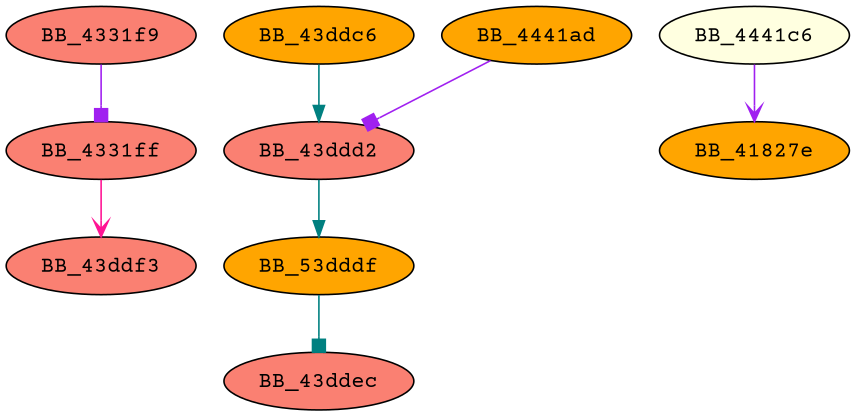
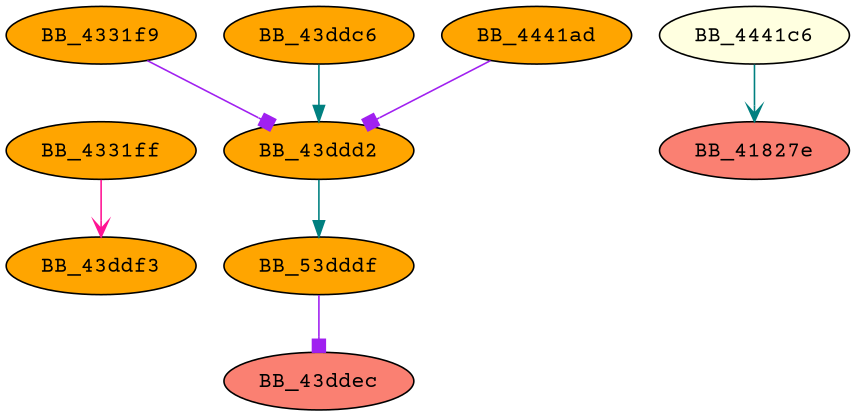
node "BB_4331f9": fillcolor salmon -> orange
edge "BB_4331f9" -> "BB_4331ff": now "BB_4331f9" -> "BB_43ddd2"
edge "BB_4441c6" -> "BB_41827e": color purple -> teal
node "BB_4331ff": fillcolor salmon -> orange
node "BB_43ddd2": fillcolor salmon -> orange
node "BB_41827e": fillcolor orange -> salmon
node "BB_43ddf3": fillcolor salmon -> orange
edge "BB_53dddf" -> "BB_43ddec": color teal -> purple
